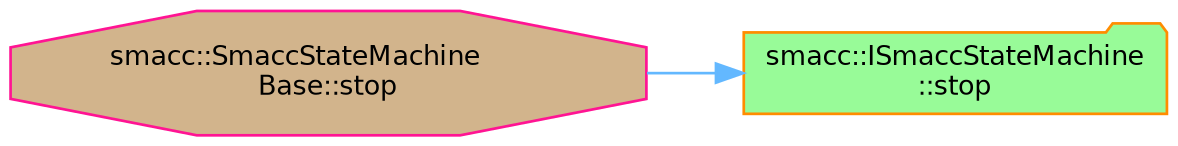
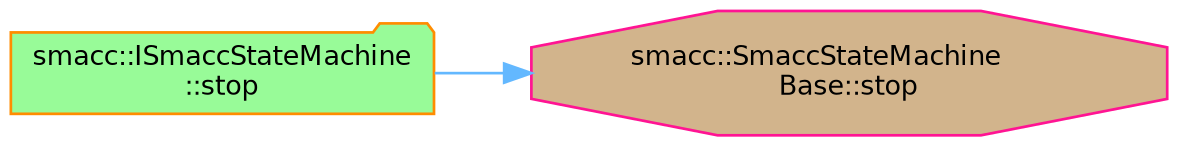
edge "smacc::SmaccStateMachine Base::stop" -> "smacc::ISmaccStateMachine ::stop": reversed
